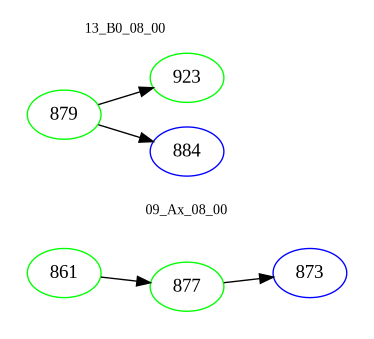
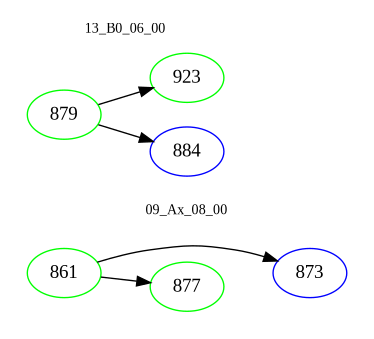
cluster "13_B0_08_00": label "13_B0_08_00" -> "13_B0_06_00"
edge "877" -> "873": now "861" -> "873"
